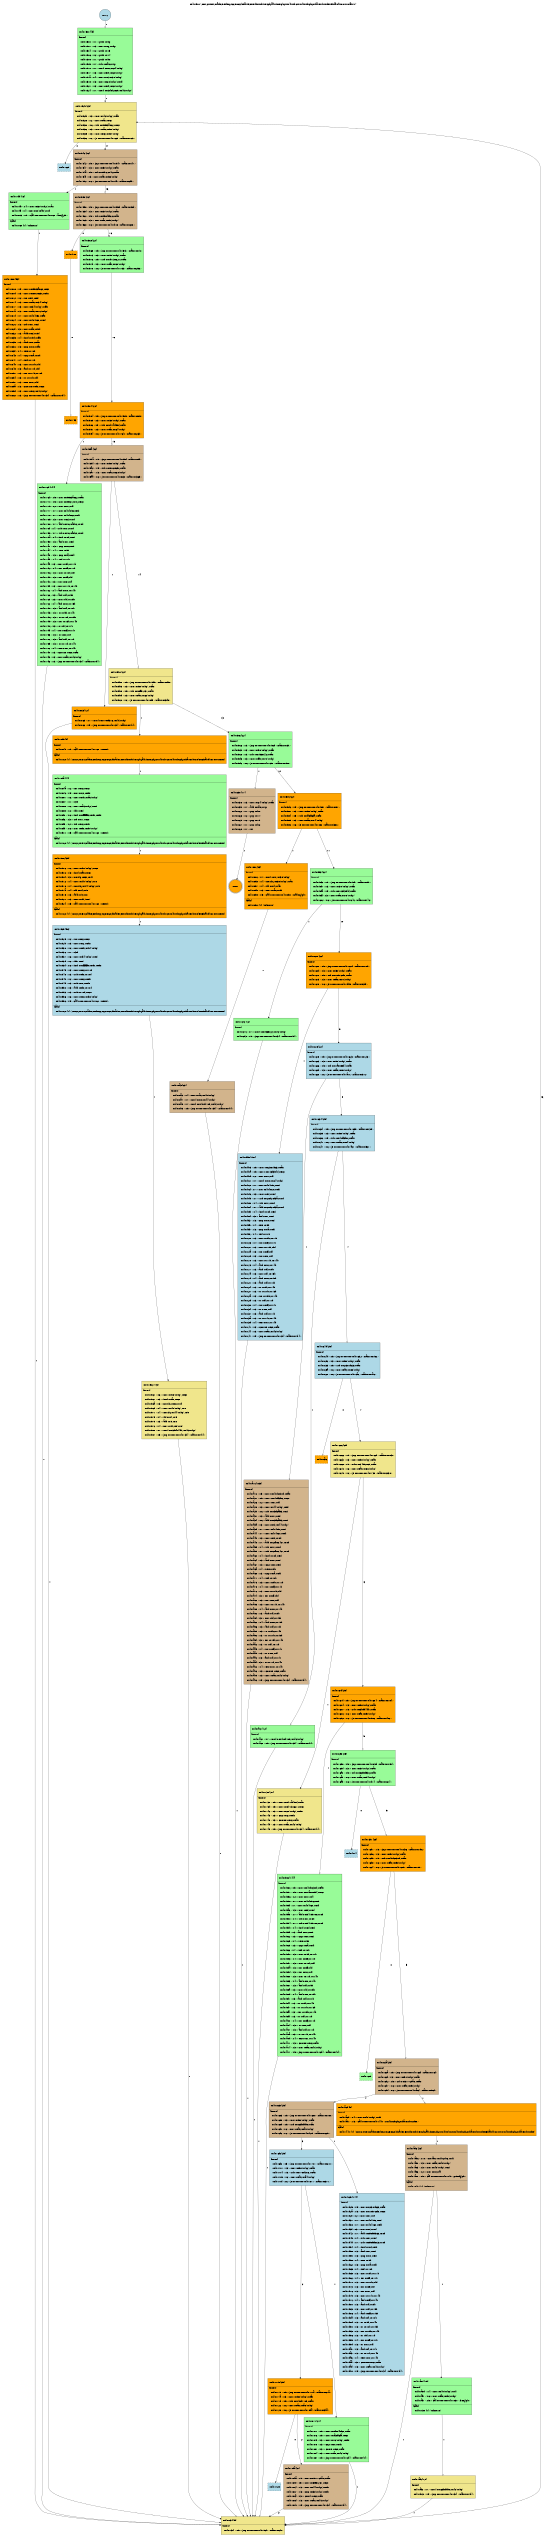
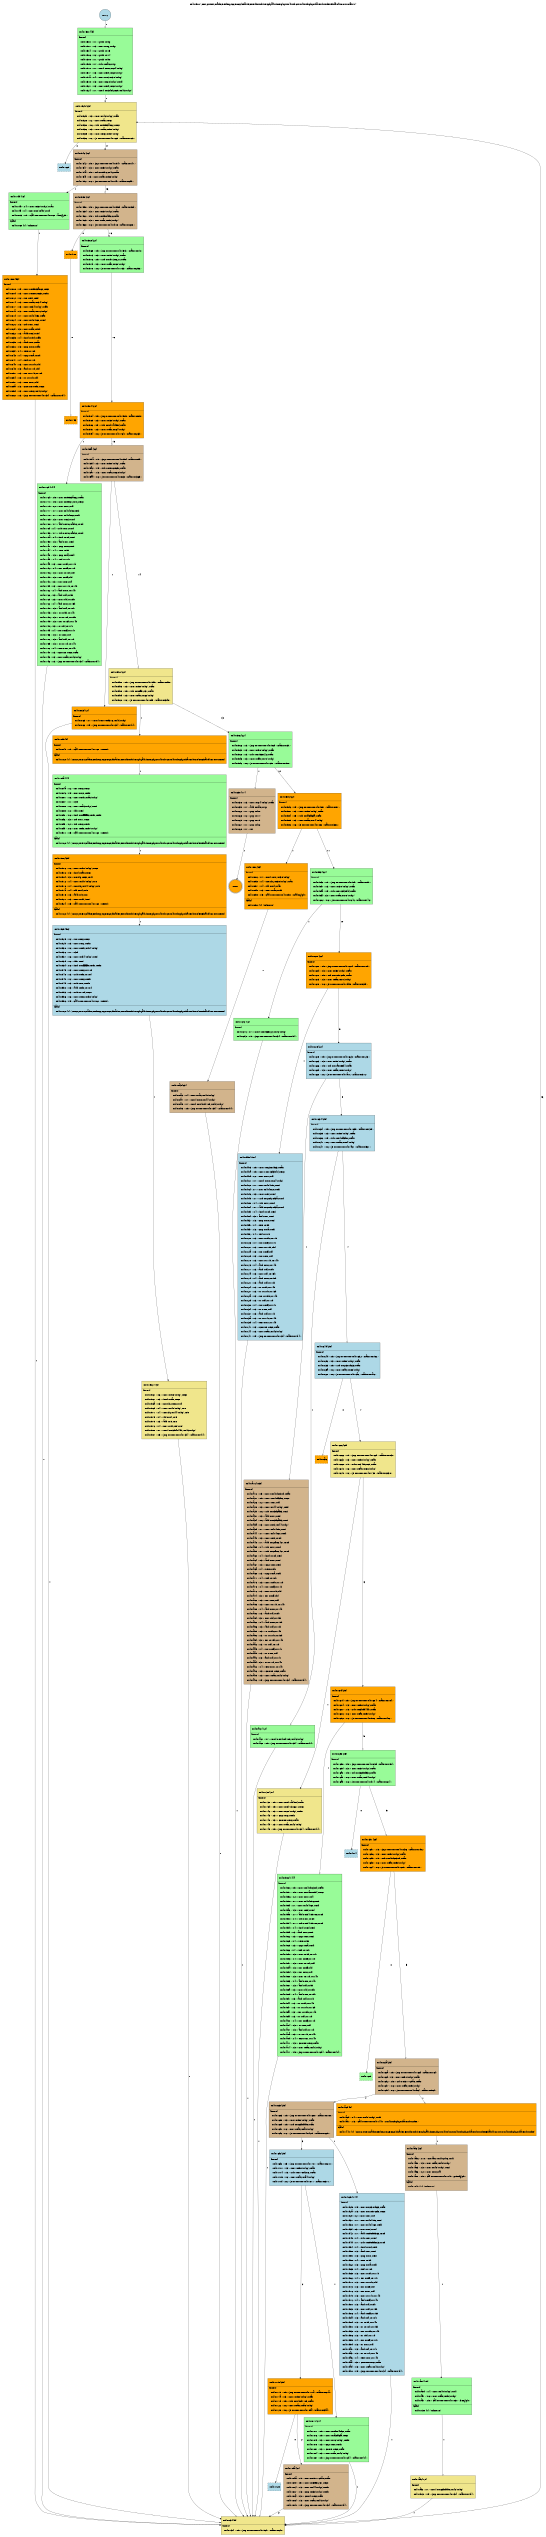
edge "0x401ad6 [23]" -> "0x401cb4 [5]": now "0x401b25 [144]" -> "0x401cb4 [5]"
